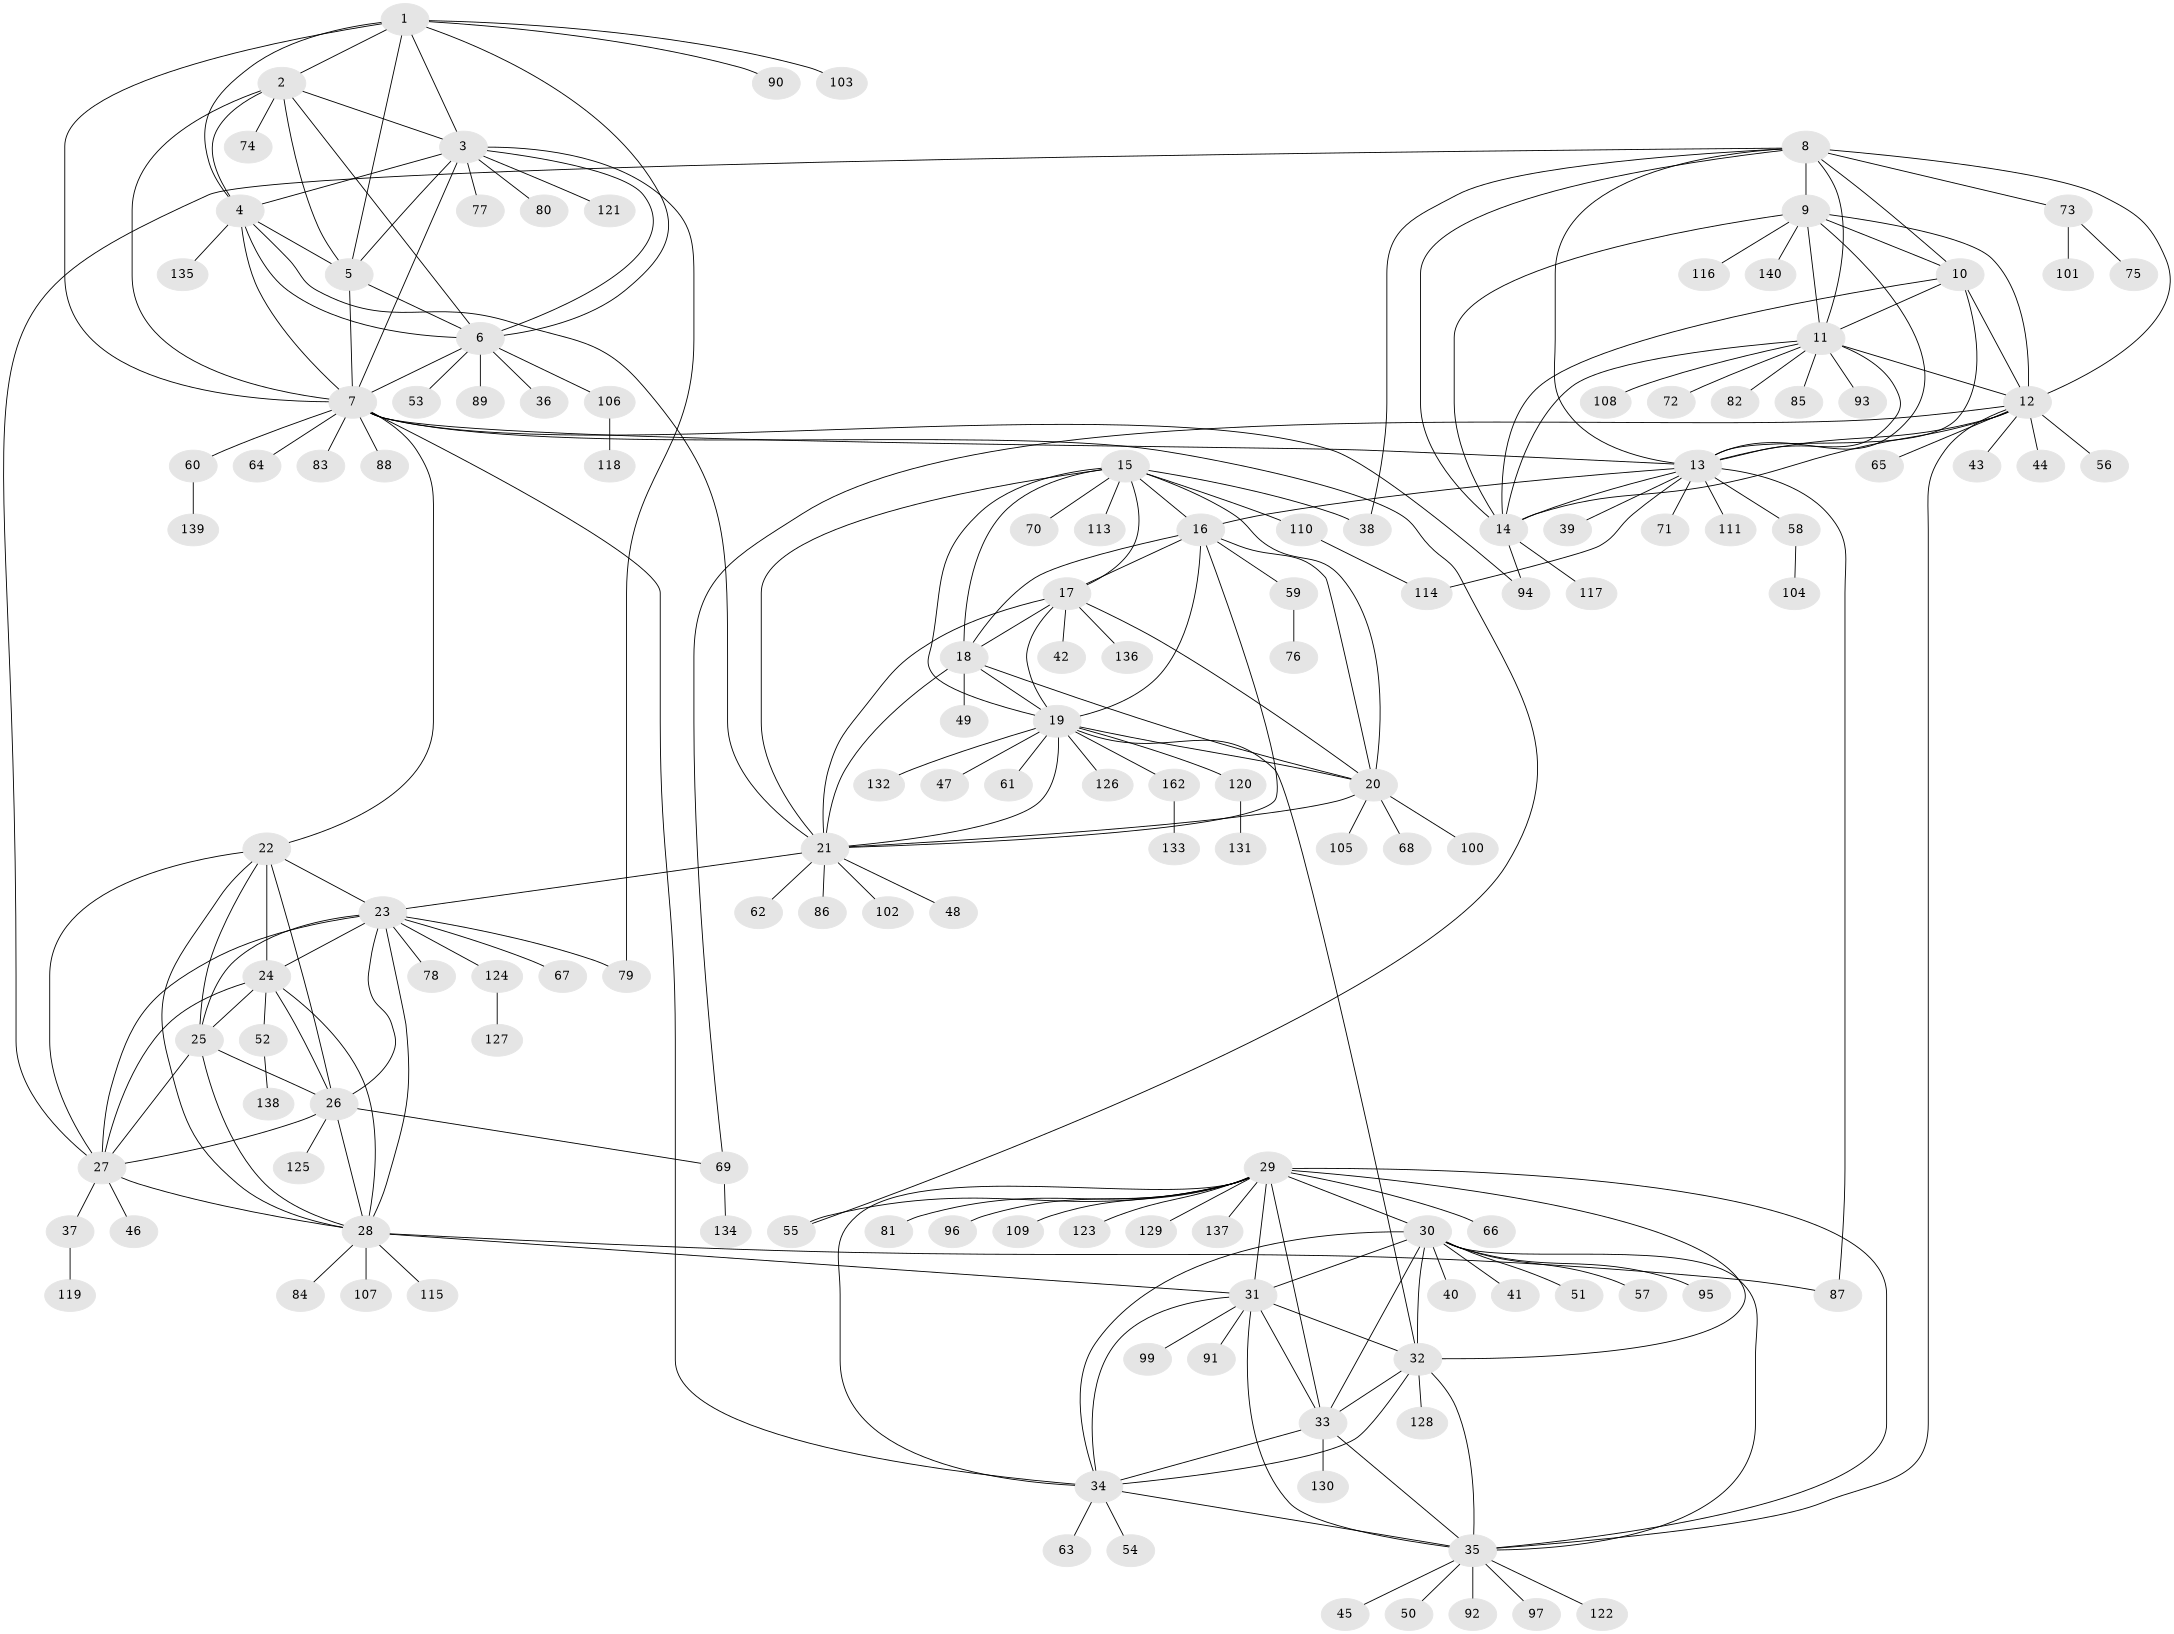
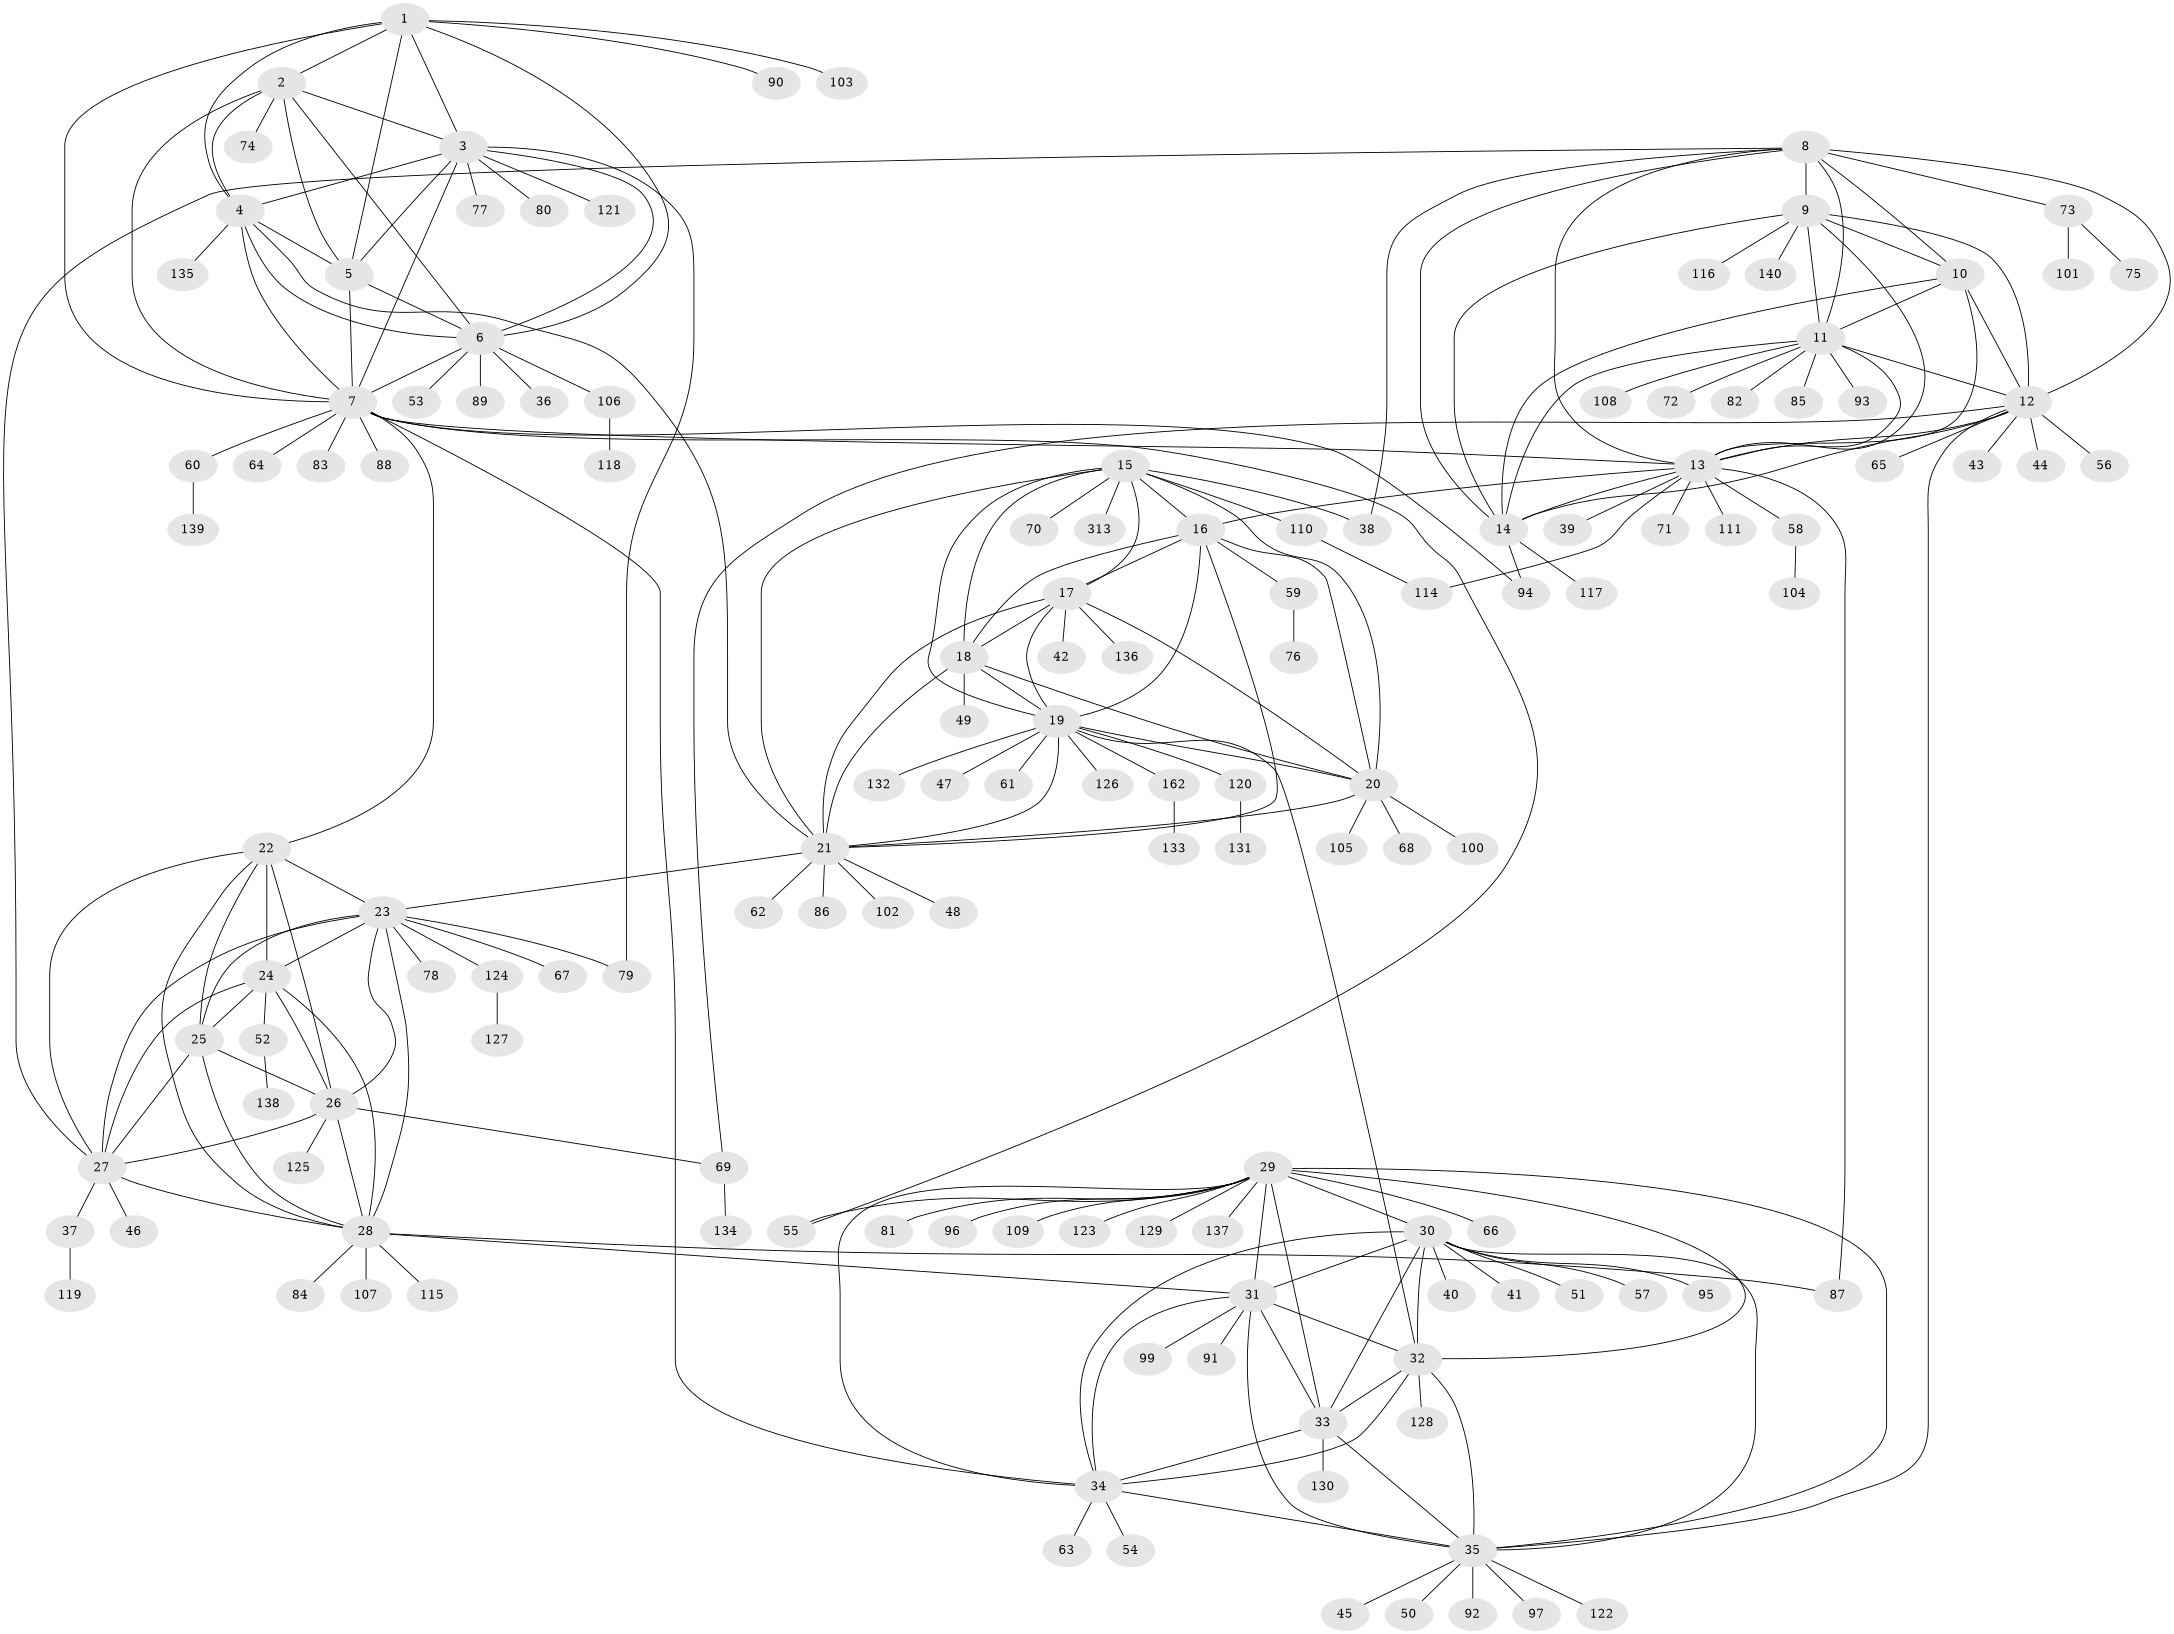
node "113": label "113" -> "313"
